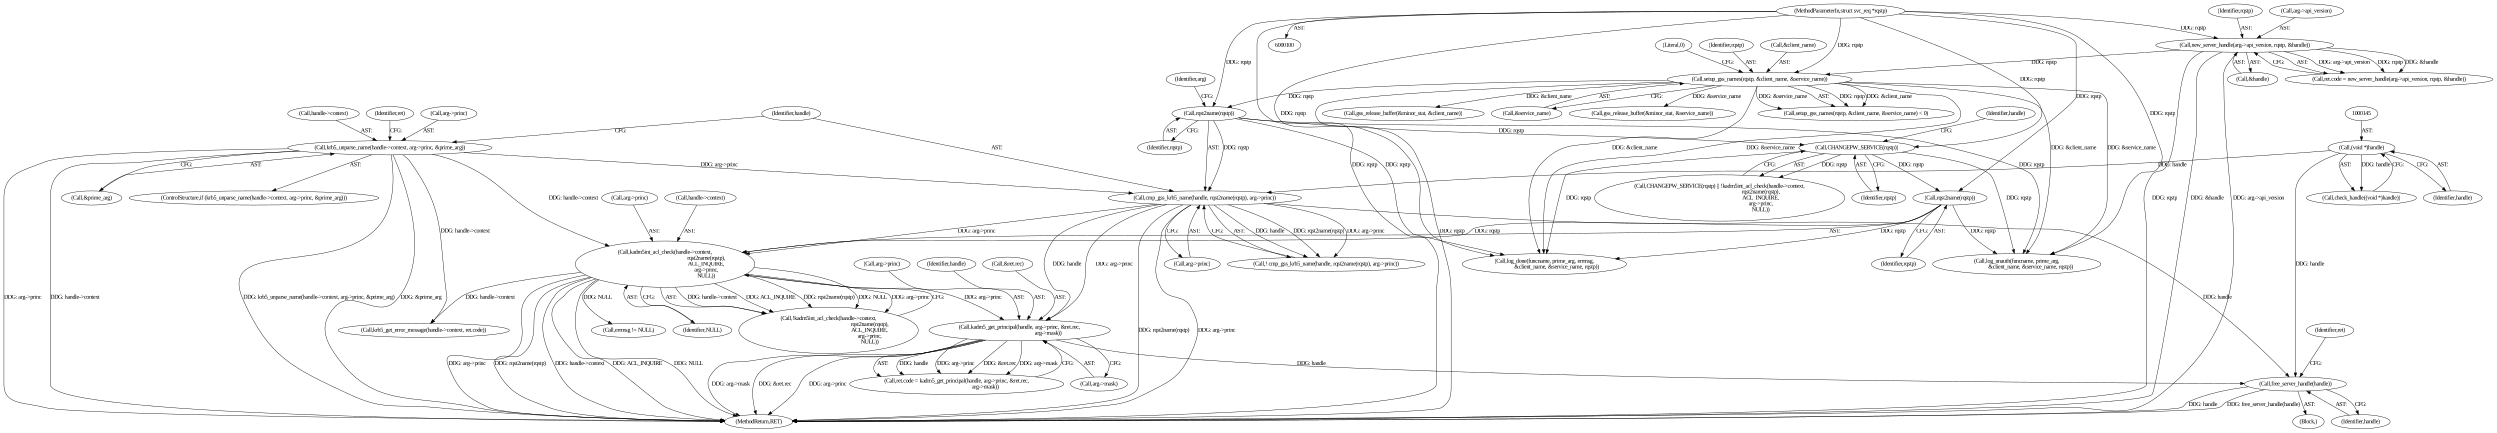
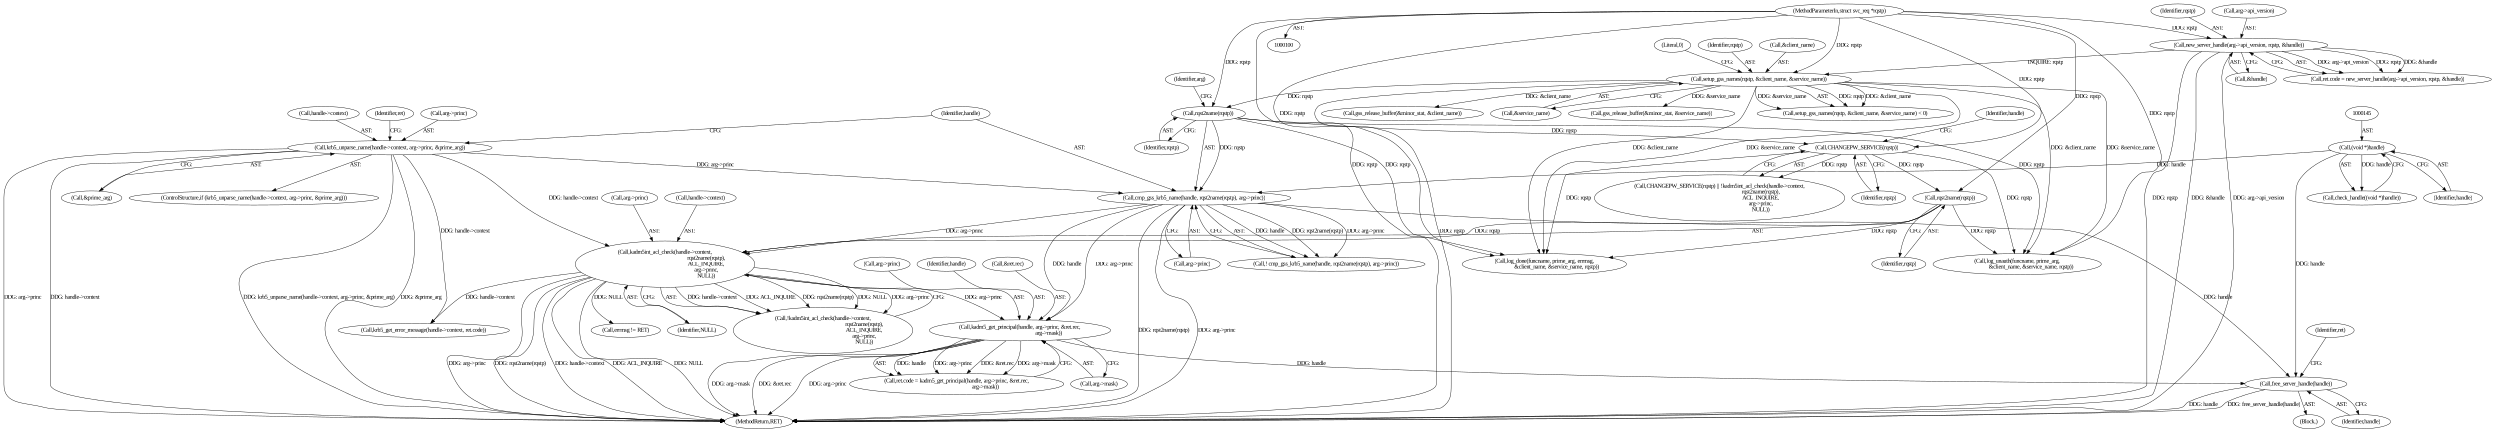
node "6000100": label "6000100" -> "1000100"
edge "(Call,new_server_handle(arg->api_version, rqstp, &handle))" -> "(Call,setup_gss_names(rqstp, &client_name, &service_name))": label "DDG: rqstp" -> "INQUIRE: rqstp"
edge "(Call,new_server_handle(arg->api_version, rqstp, &handle))" -> "(Call,&handle)": label "AST: " -> "CFG: "
node "(Call,errmsg != NULL)": label "(Call,errmsg != NULL)" -> "(Call,errmsg != RET)"
